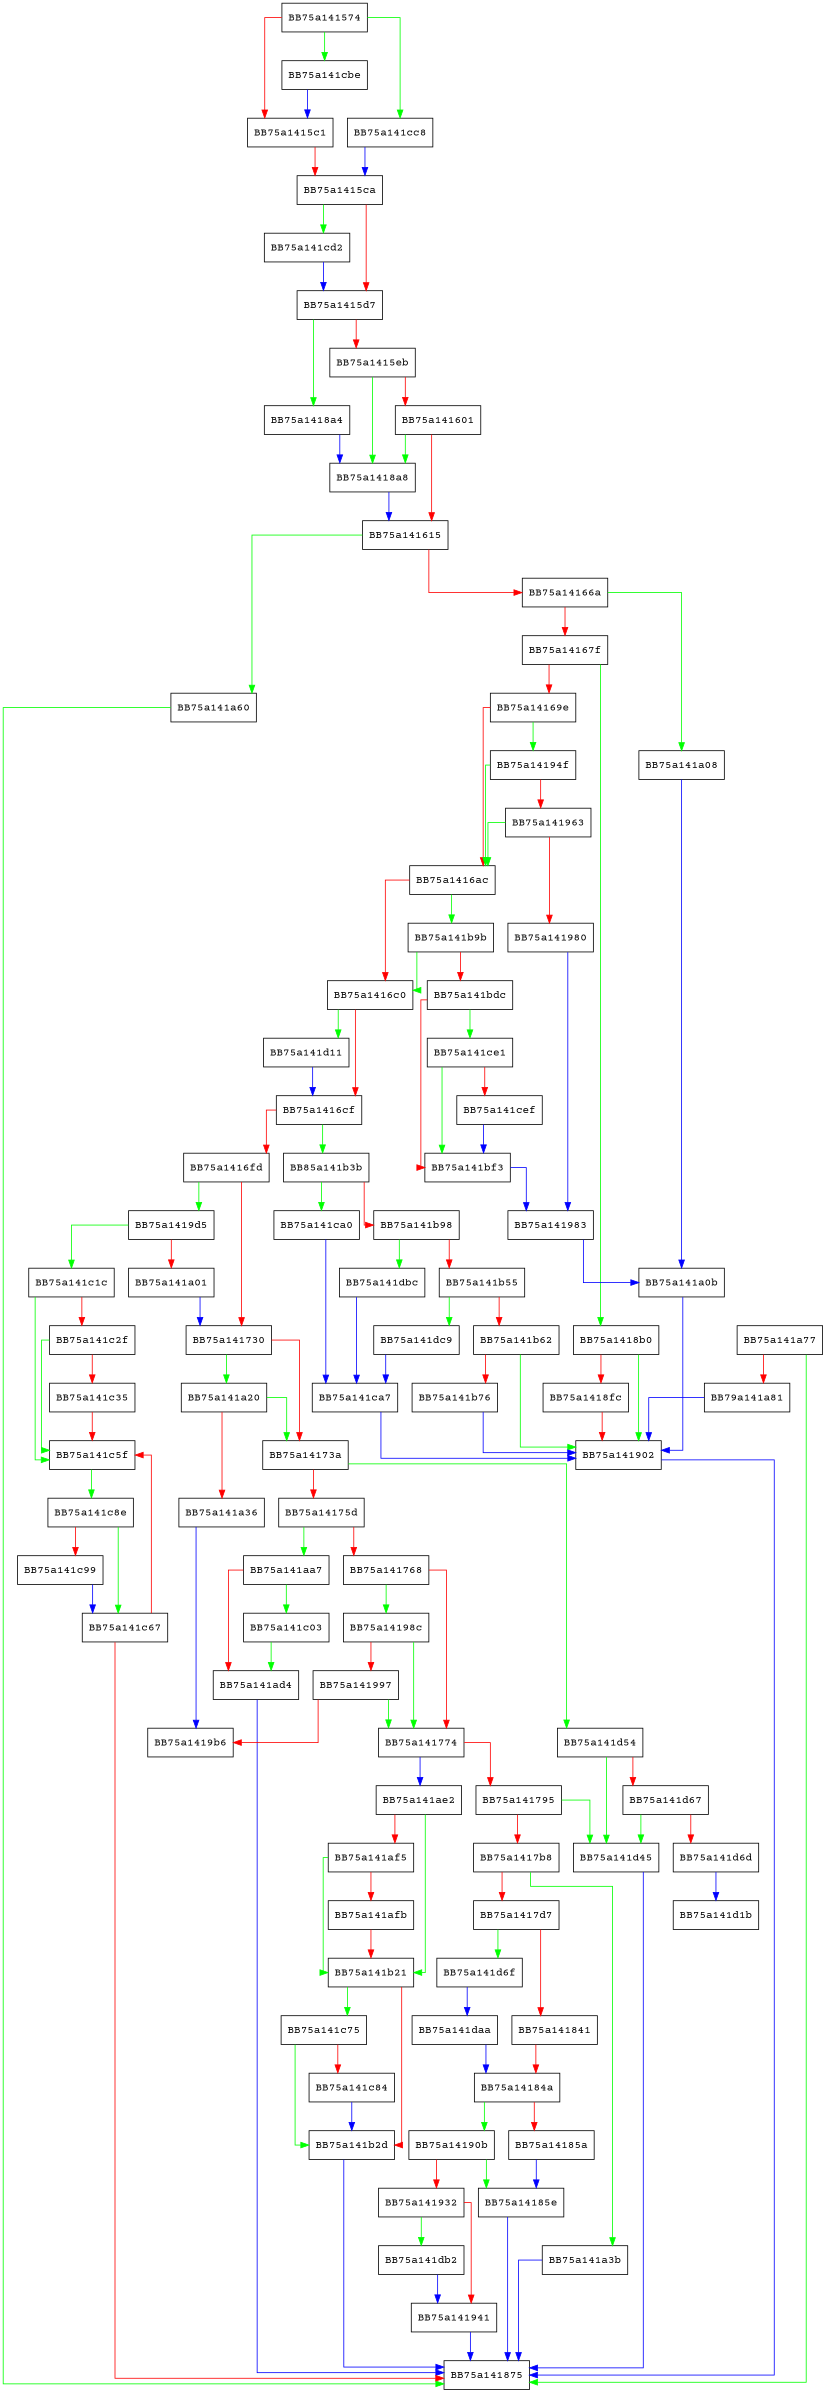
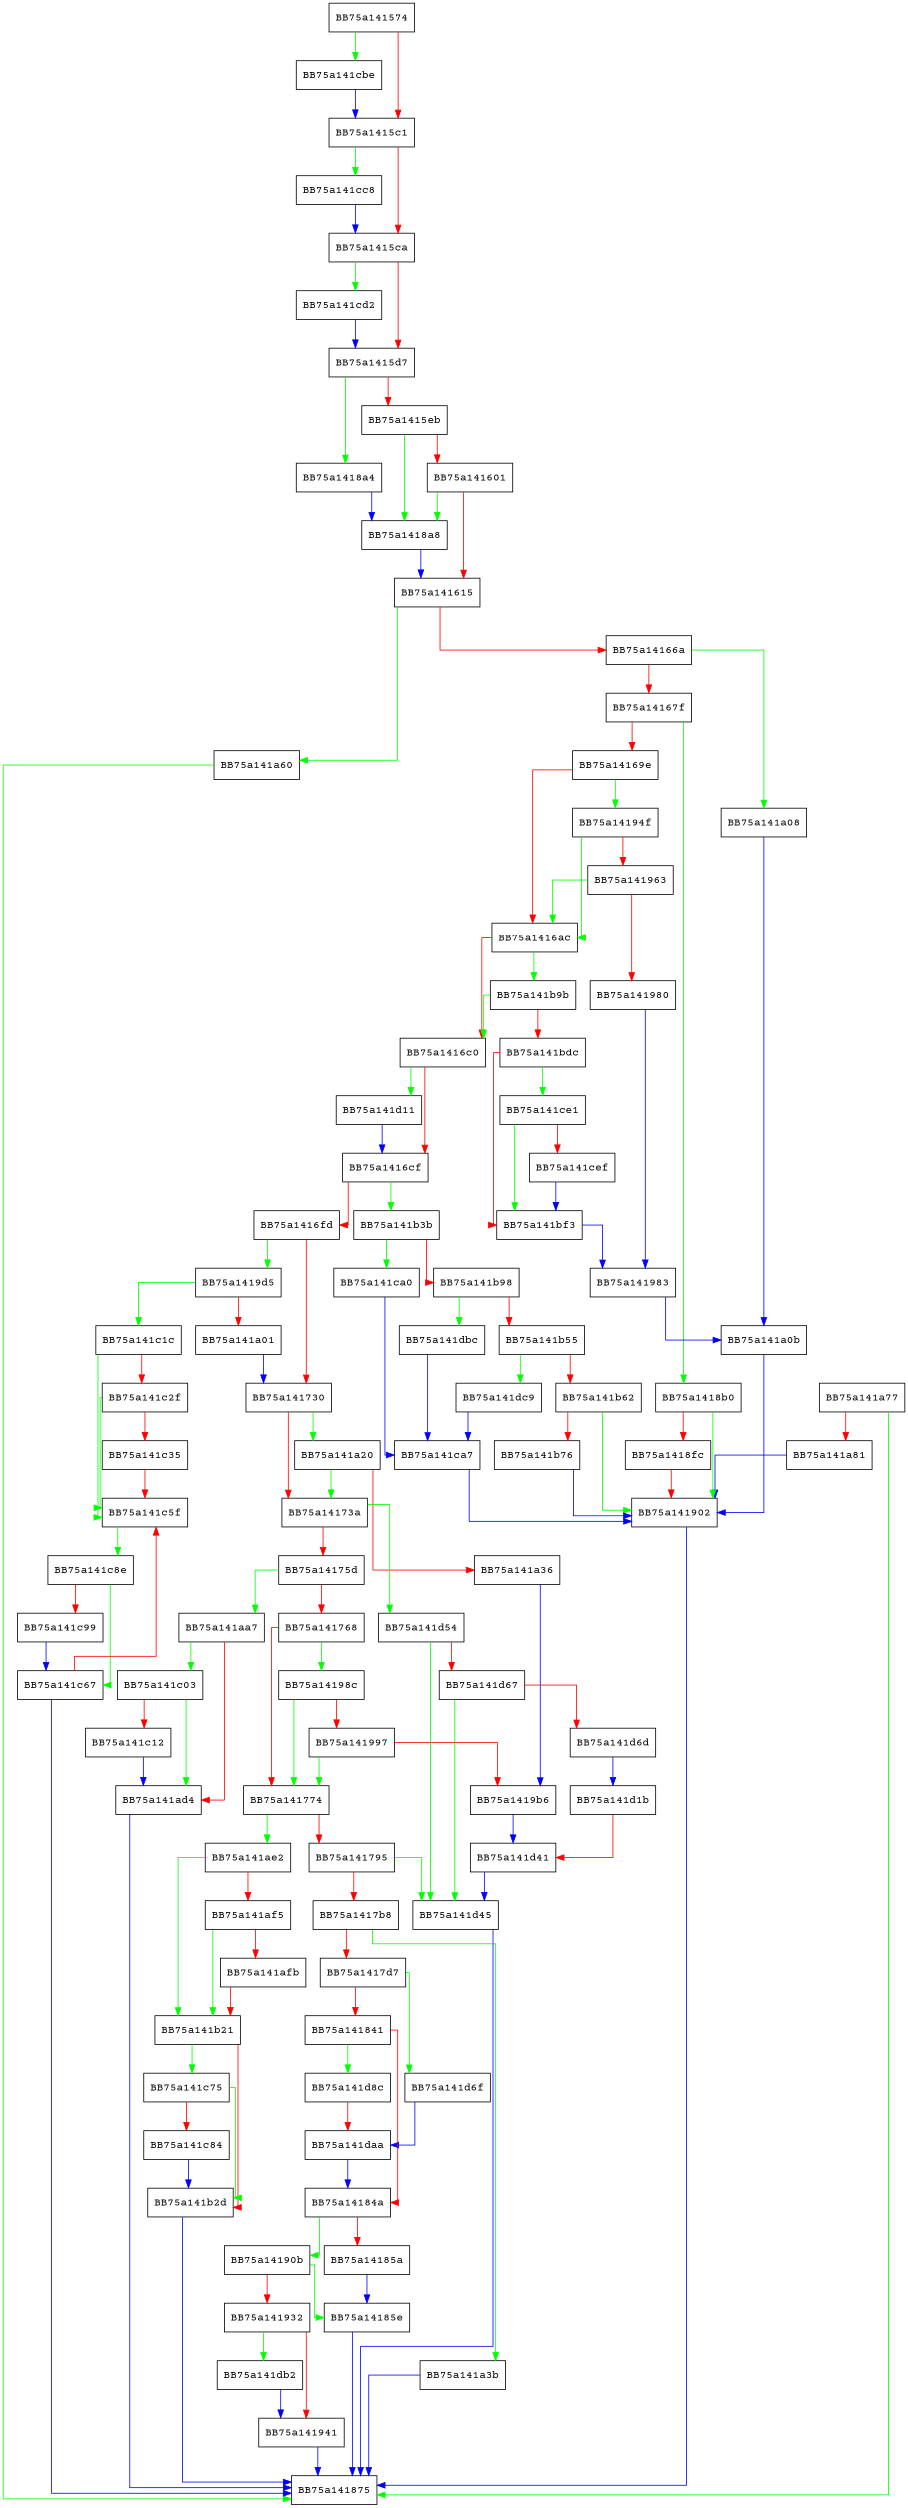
edge "BB75a141574" -> "BB75a141cc8": now "BB75a1415c1" -> "BB75a141cc8"
node "BB85a141b3b": label "BB85a141b3b" -> "BB75a141b3b"
node "BB79a141a81": label "BB79a141a81" -> "BB75a141a81"
node "BB75a141c12": added
edge "BB75a141774" -> "BB75a141ae2": color blue -> green
node "BB75a141d41": added
node "BB75a141d8c": added
edge "BB75a141c67" -> "BB75a141875": color red -> blue
